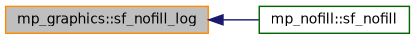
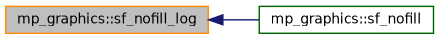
node "mp_nofill::sf_nofill": label "mp_nofill::sf_nofill" -> "mp_graphics::sf_nofill"
